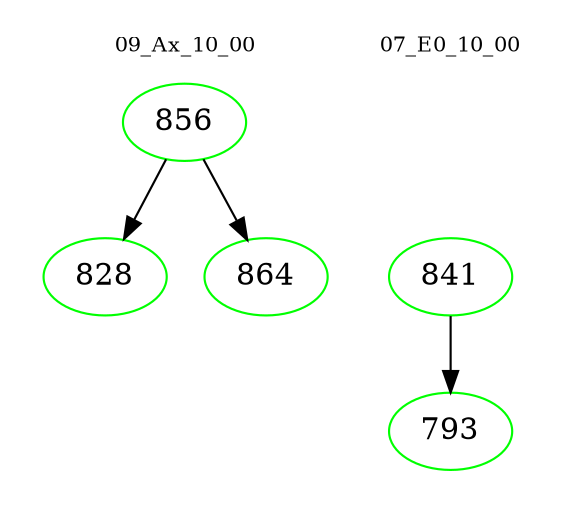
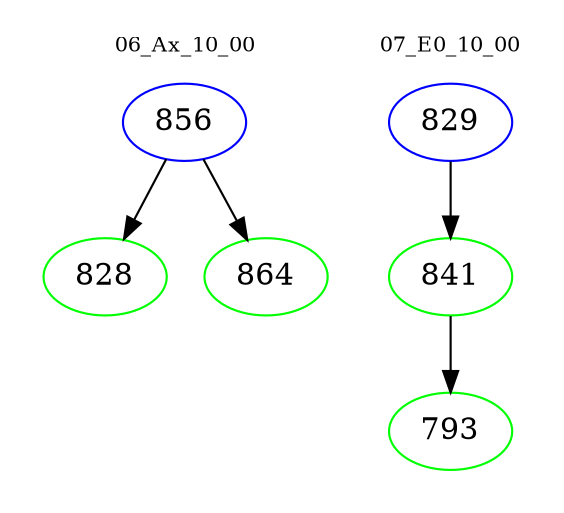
cluster "09_Ax_10_00": label "09_Ax_10_00" -> "06_Ax_10_00"
node "856": color green -> blue
node "829": added
